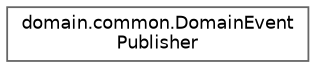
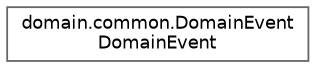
node "domain.common.DomainEvent Publisher": label "domain.common.DomainEvent Publisher" -> "domain.common.DomainEvent DomainEvent"
